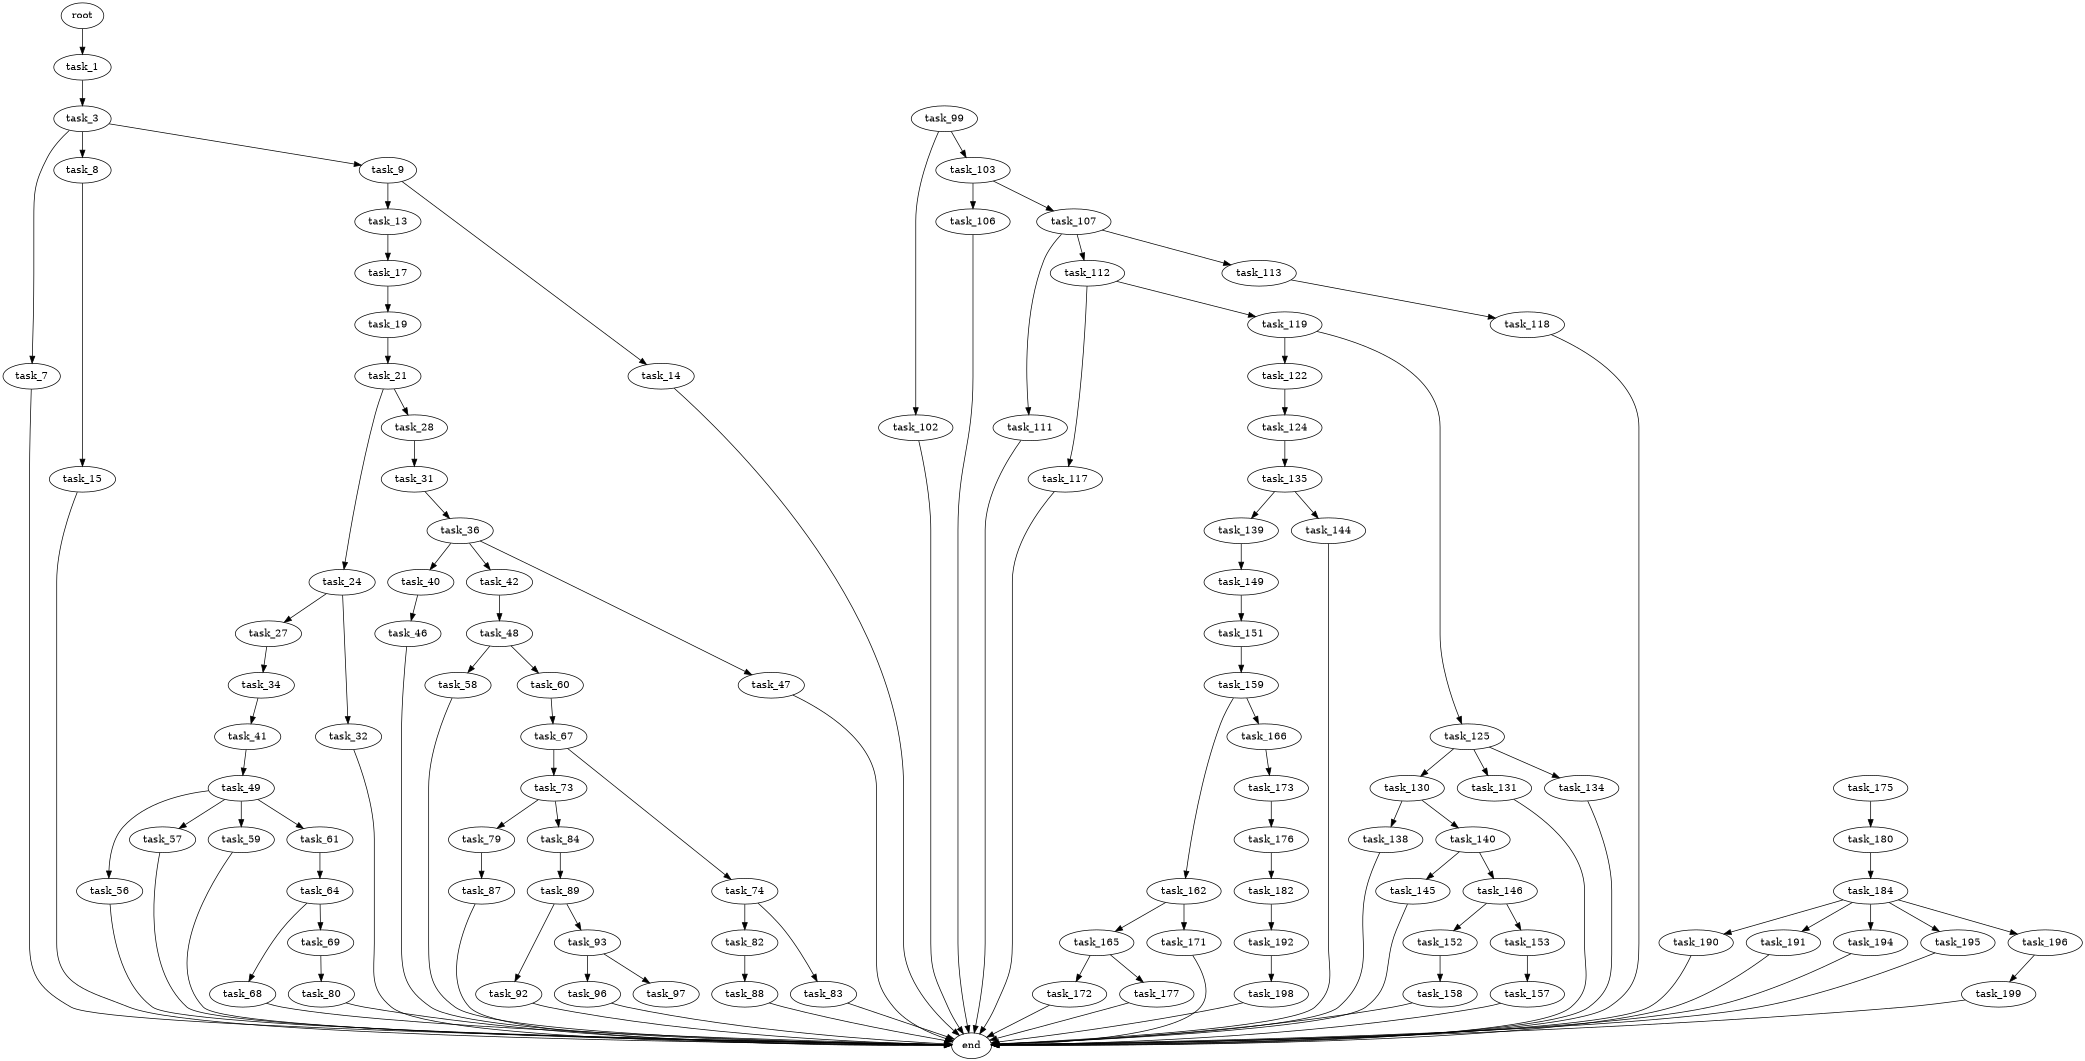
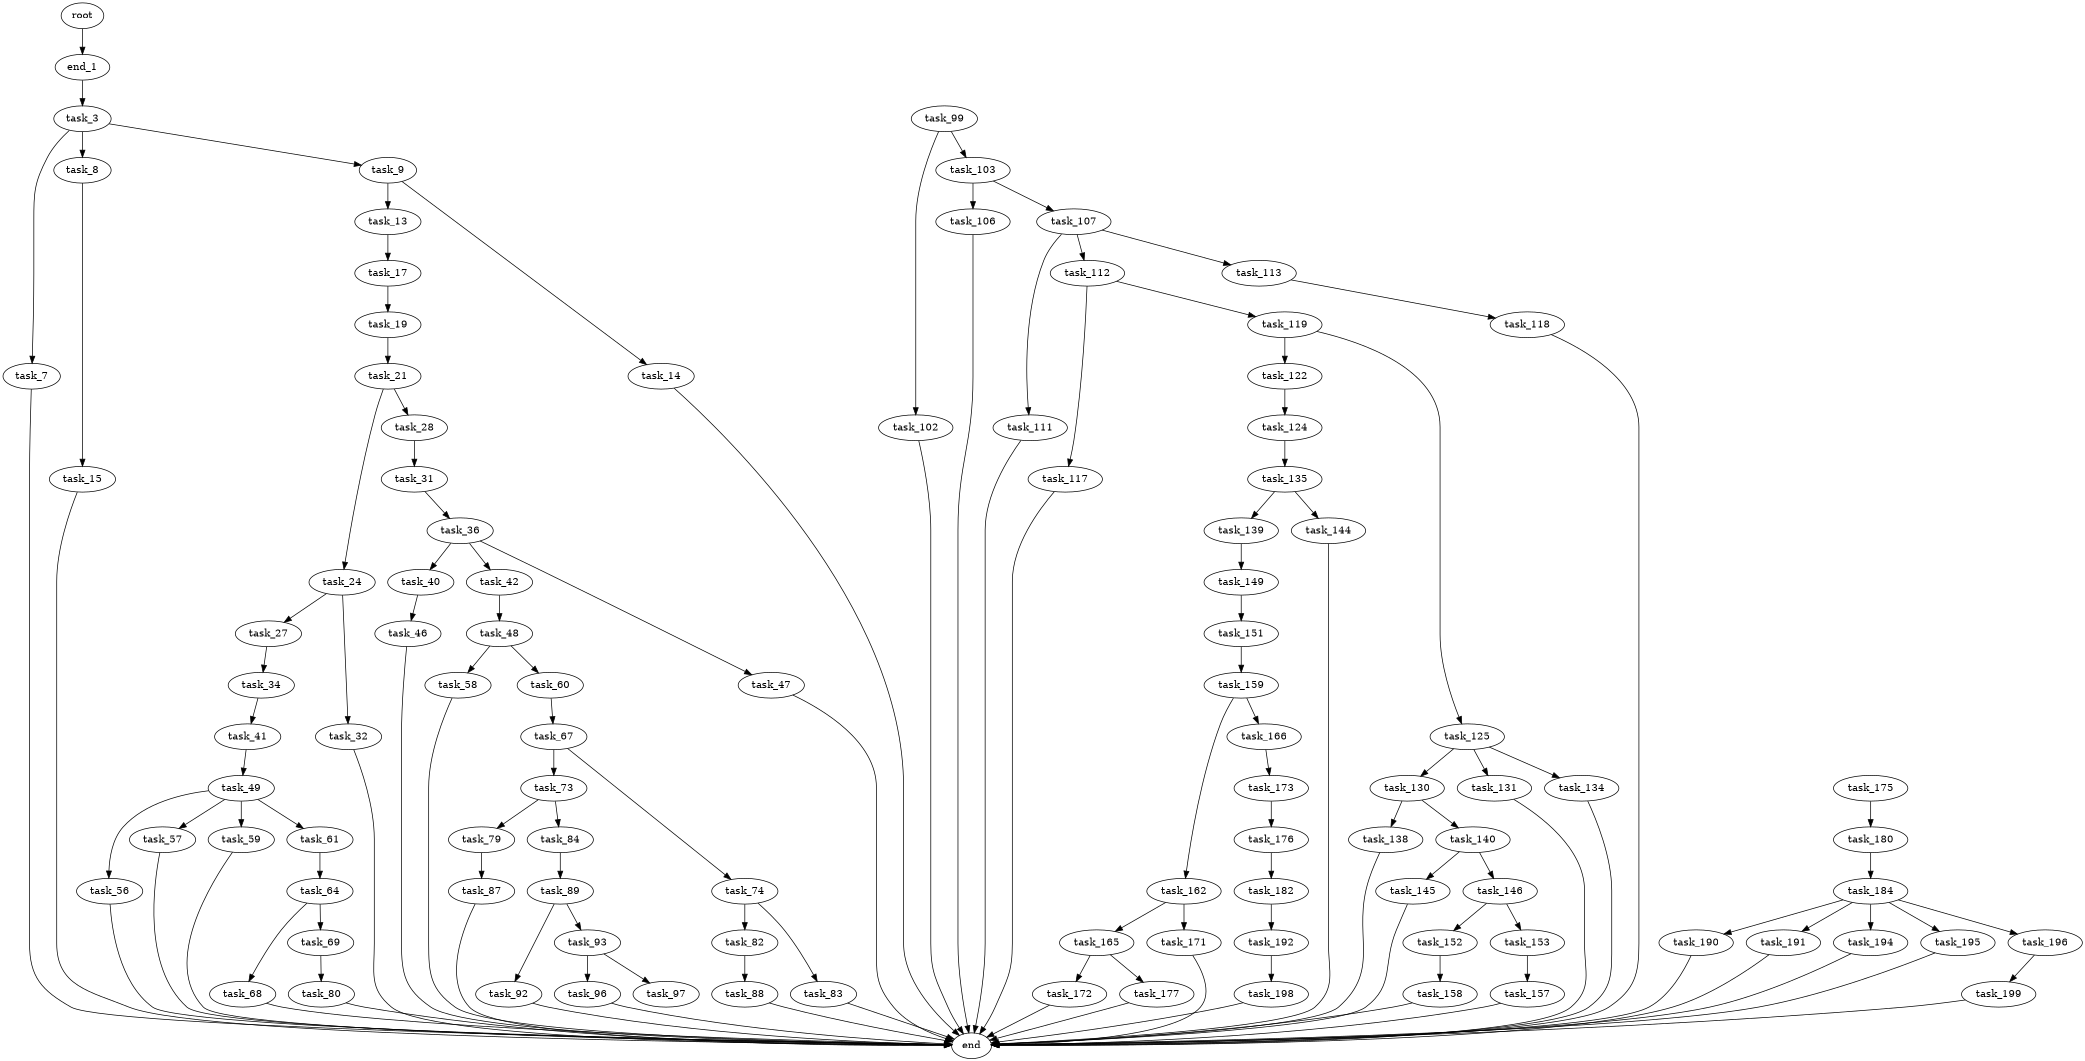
node "task_1": label "task_1" -> "end_1"
